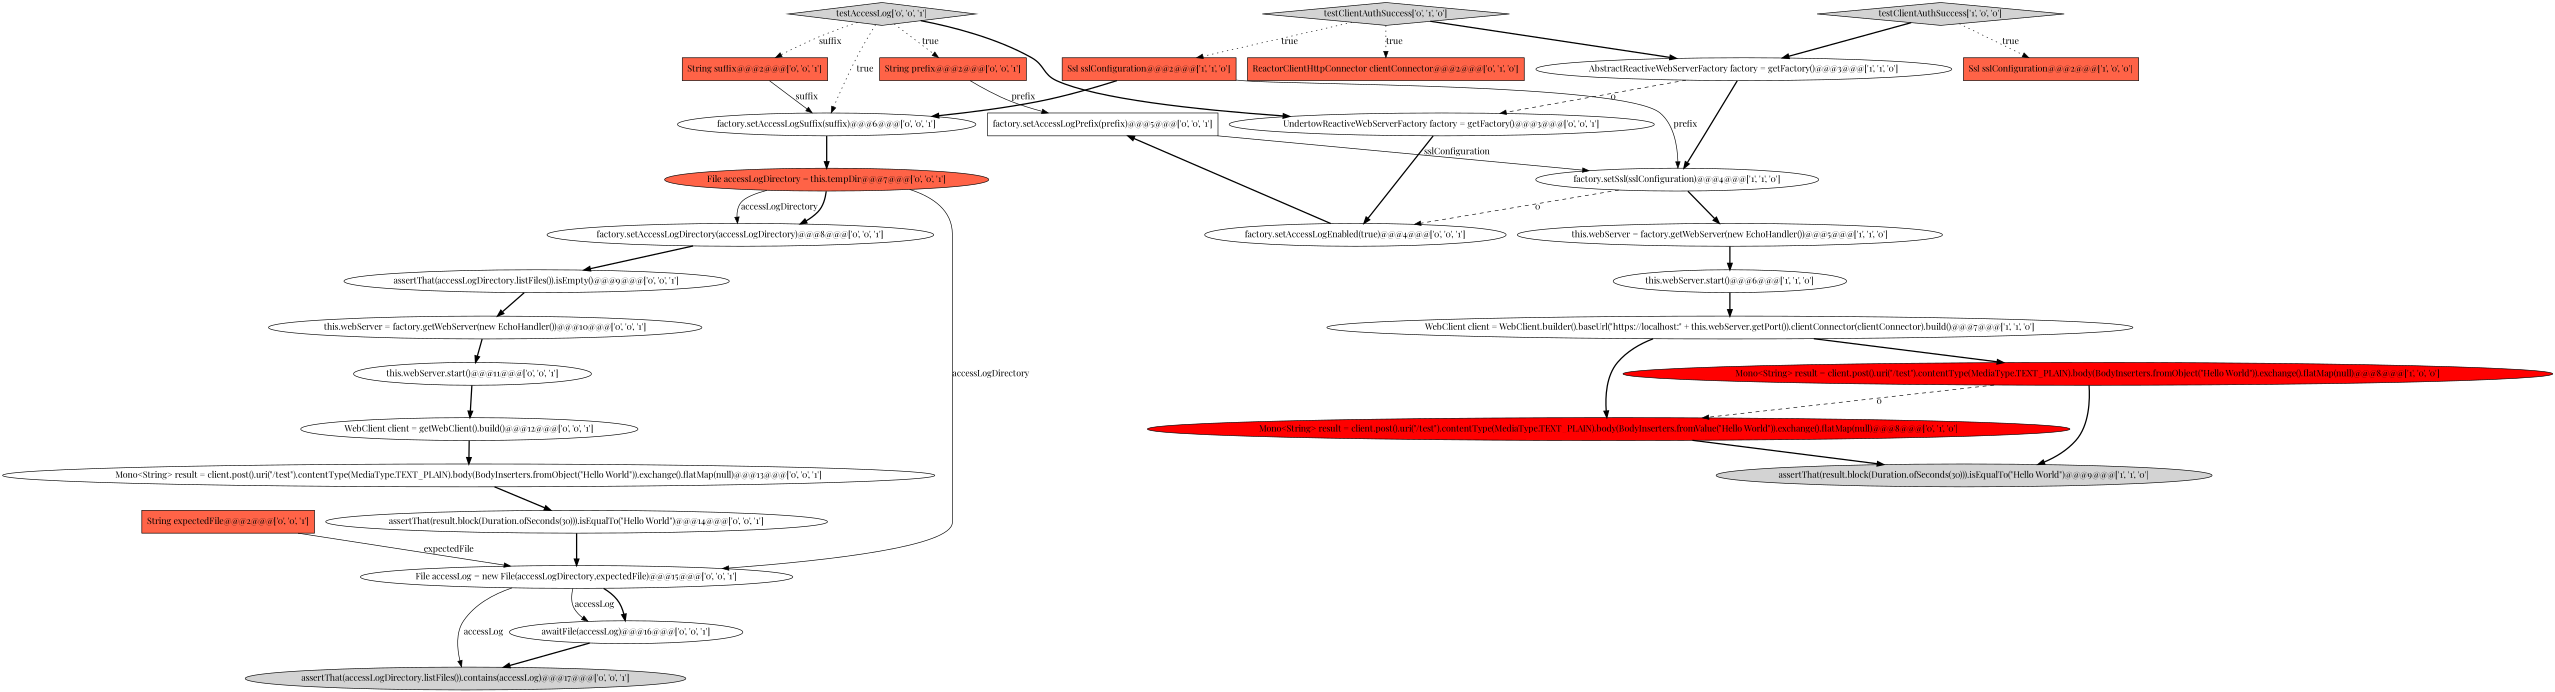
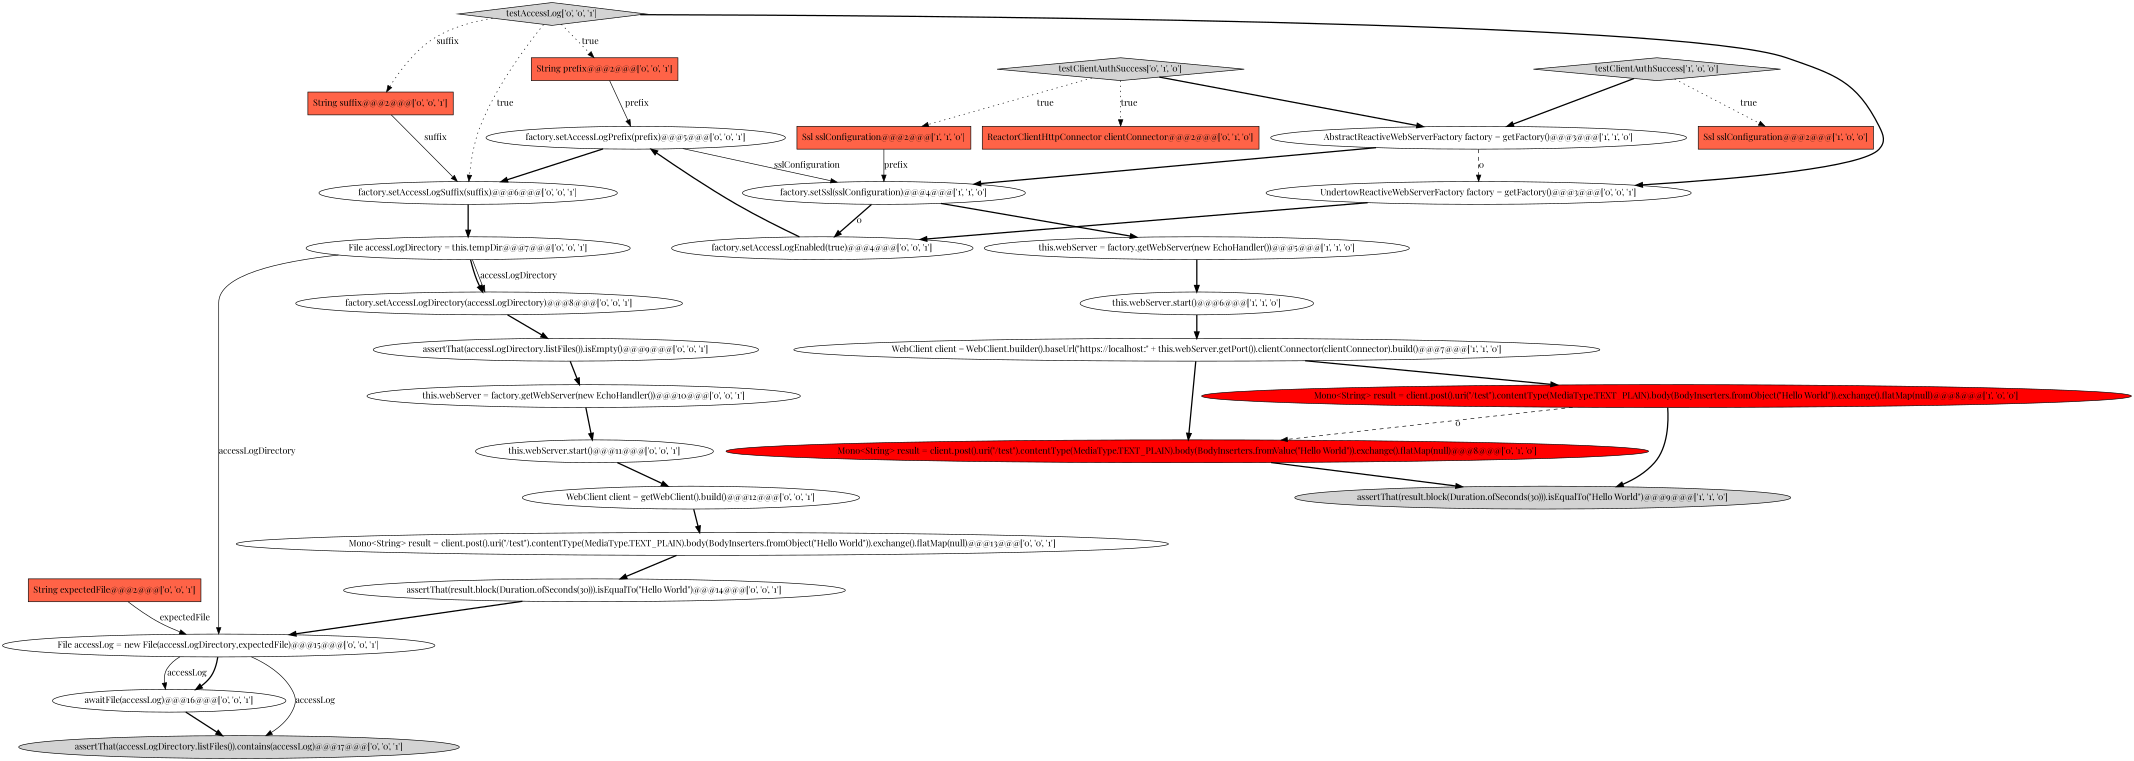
edge "Ssl sslConfiguration@@@2@@@['1', '1', '0']" -> "factory.setAccessLogSuffix(suffix)@@@6@@@['0', '0', '1']": now "factory.setAccessLogPrefix(prefix)@@@5@@@['0', '0', '1']" -> "factory.setAccessLogSuffix(suffix)@@@6@@@['0', '0', '1']"
node "factory.setAccessLogPrefix(prefix)@@@5@@@['0', '0', '1']": shape box -> ellipse
node "File accessLogDirectory = this.tempDir@@@7@@@['0', '0', '1']": fillcolor tomato -> white
edge "factory.setSsl(sslConfiguration)@@@4@@@['1', '1', '0']" -> "factory.setAccessLogEnabled(true)@@@4@@@['0', '0', '1']": style dashed -> bold
